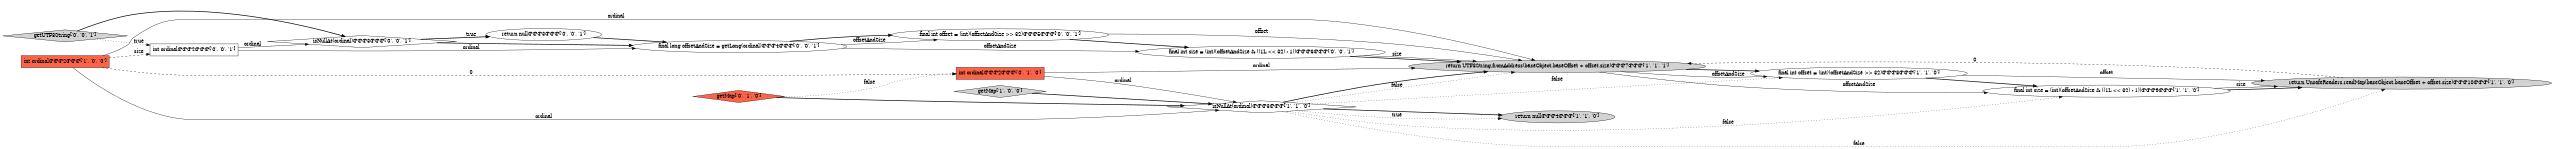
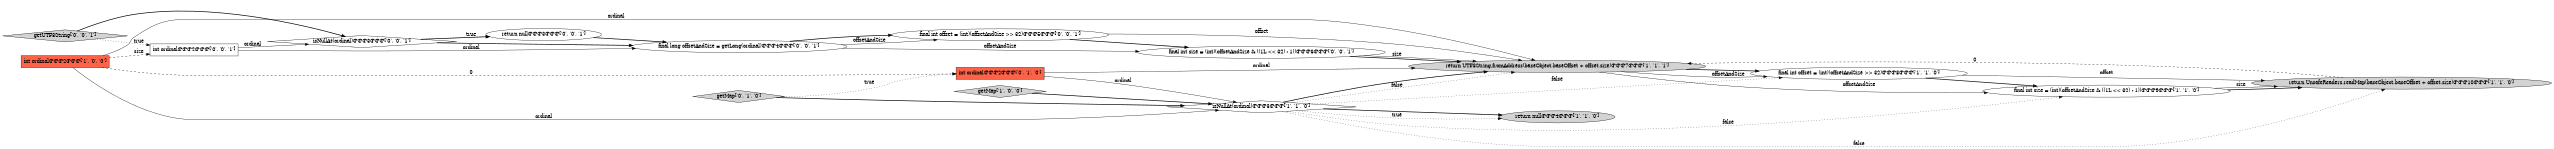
edge "getMap['0', '1', '0']" -> "int ordinal@@@2@@@['0', '1', '0']": label "false" -> "true"
node "getMap['0', '1', '0']": fillcolor tomato -> lightgray
